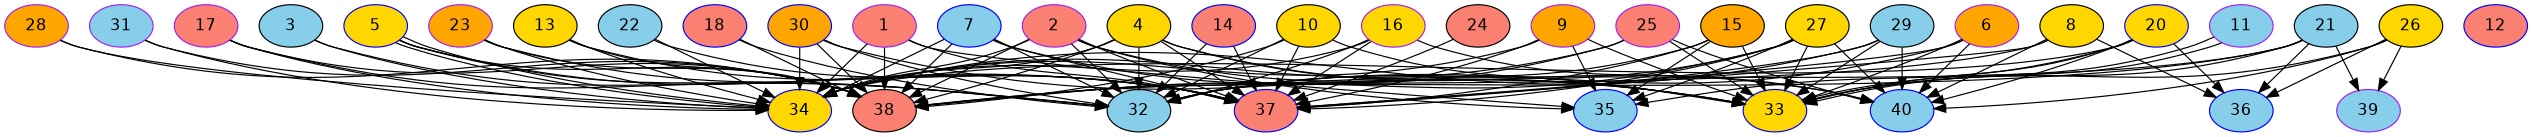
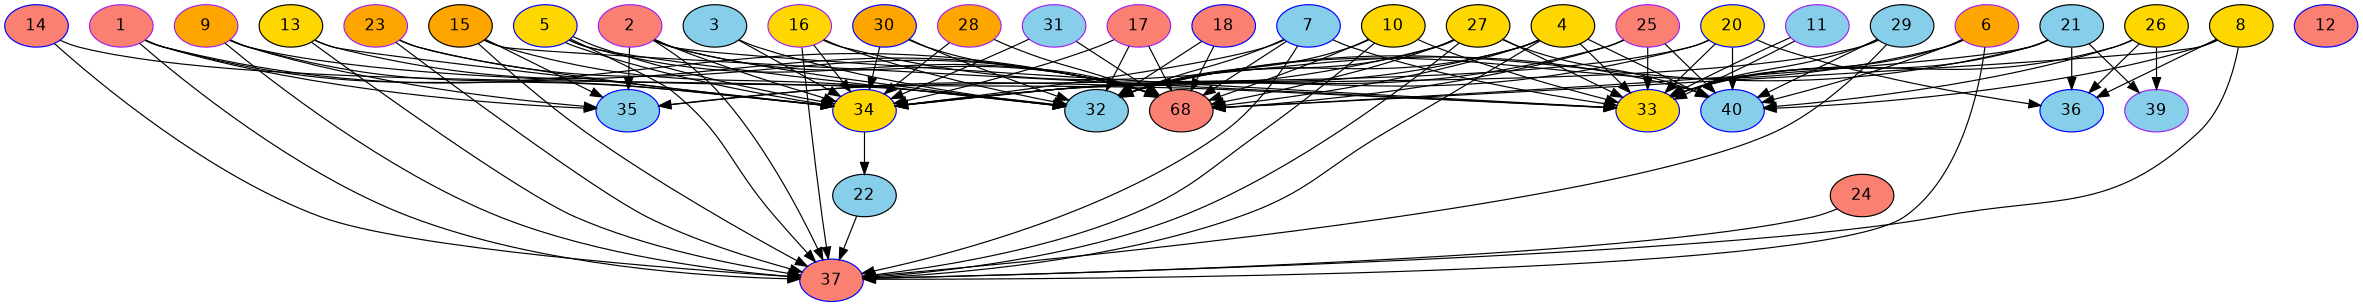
edge "22" -> "34": reversed
edge "30" -> "33": removed
node "38": label "38" -> "68"
